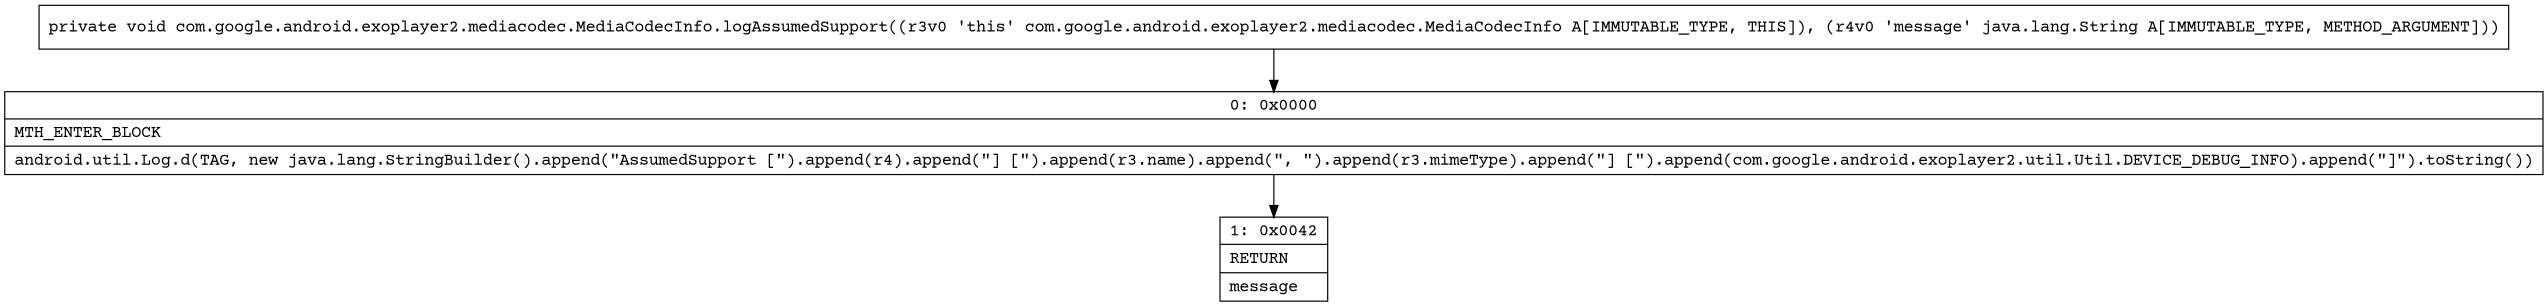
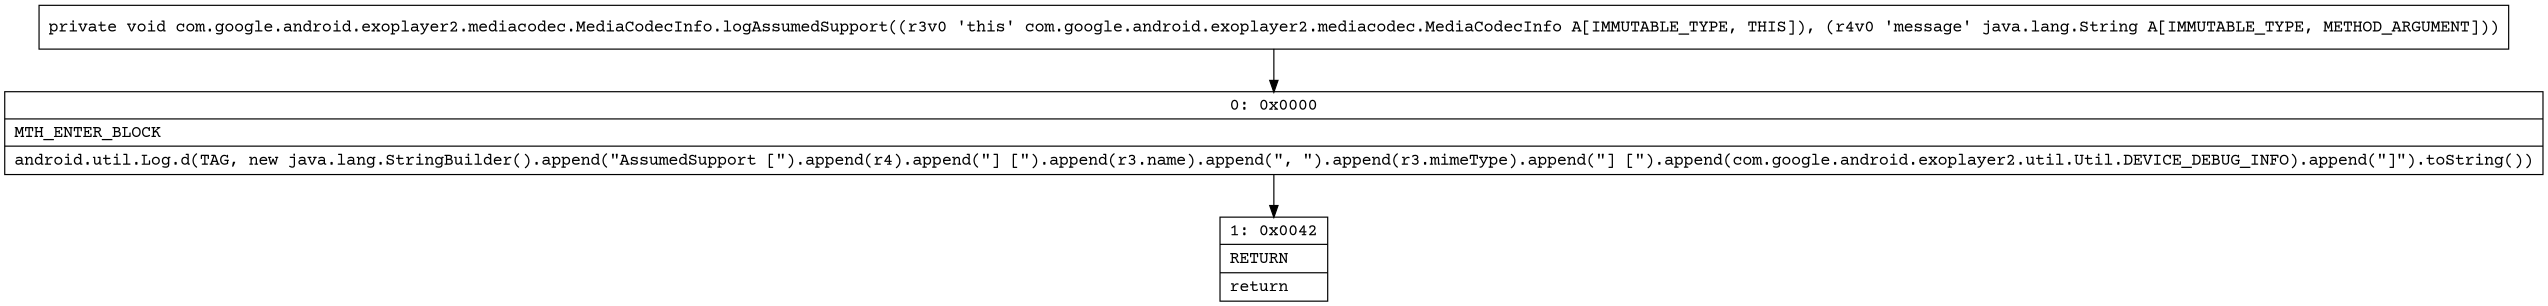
node "1: 0x0042": text "message" -> "return"
